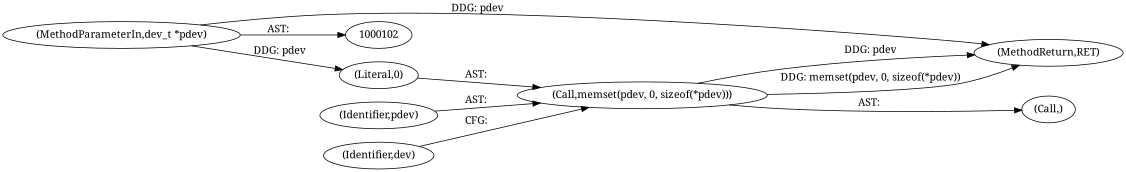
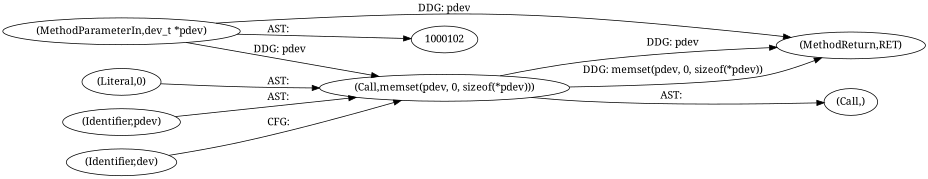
edge "(MethodParameterIn,dev_t *pdev)" -> "(Literal,0)": now "(MethodParameterIn,dev_t *pdev)" -> "(Call,memset(pdev, 0, sizeof(*pdev)))"
